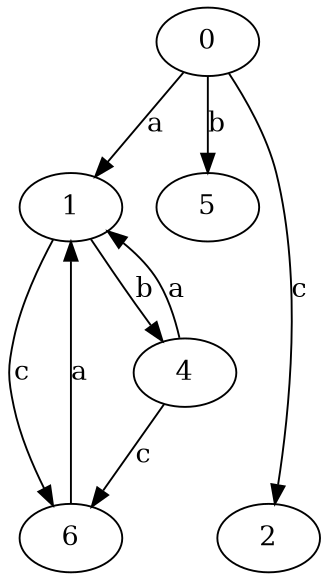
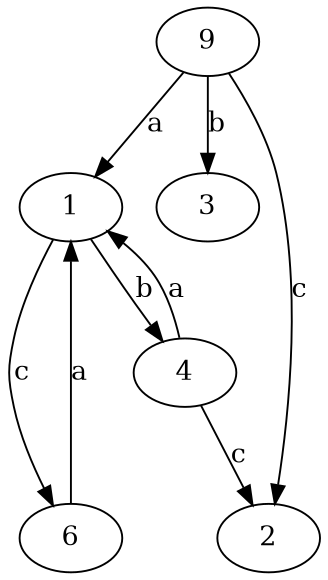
node "0": label "0" -> "9"
node "5": label "5" -> "3"
edge "4" -> "6": now "4" -> "2"
